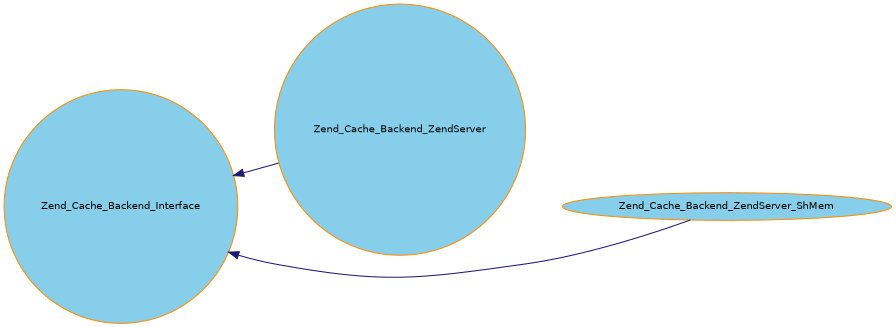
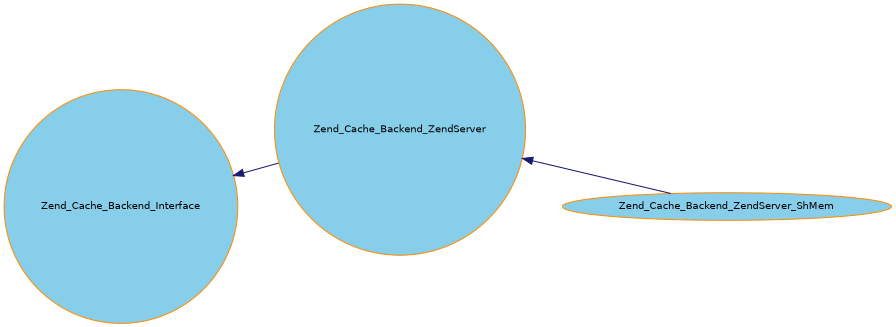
edge "Zend_Cache_Backend_ZendServer_ShMem" -> "Zend_Cache_Backend_Interface": now "Zend_Cache_Backend_ZendServer_ShMem" -> "Zend_Cache_Backend_ZendServer"
